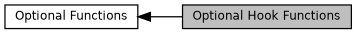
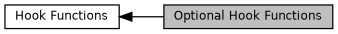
node "Optional Functions": label "Optional Functions" -> "Hook Functions"
